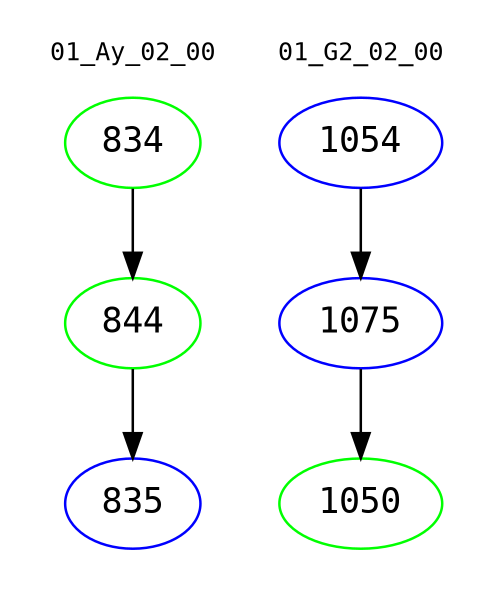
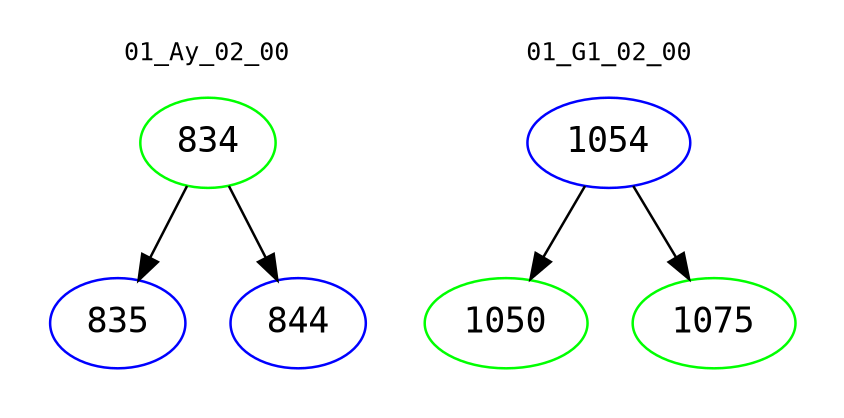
cluster "01_G2_02_00": label "01_G2_02_00" -> "01_G1_02_00"
node "844": color green -> blue
node "1075": color blue -> green
edge "844" -> "835": now "834" -> "835"
edge "1075" -> "1050": now "1054" -> "1050"
